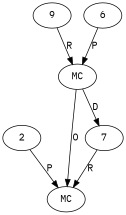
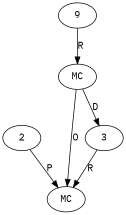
node "6": removed
node "7": label "7" -> "3"
